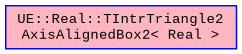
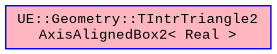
node "UE::Real::TIntrTriangle2 AxisAlignedBox2< Real >": label "UE::Real::TIntrTriangle2 AxisAlignedBox2< Real >" -> "UE::Geometry::TIntrTriangle2 AxisAlignedBox2< Real >"
